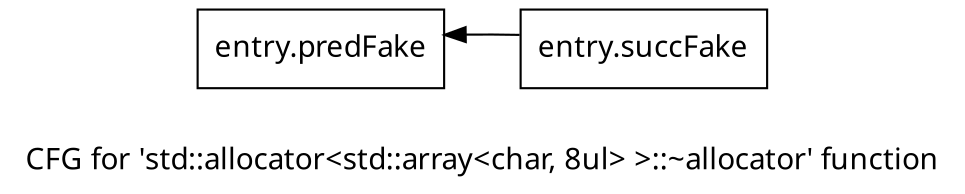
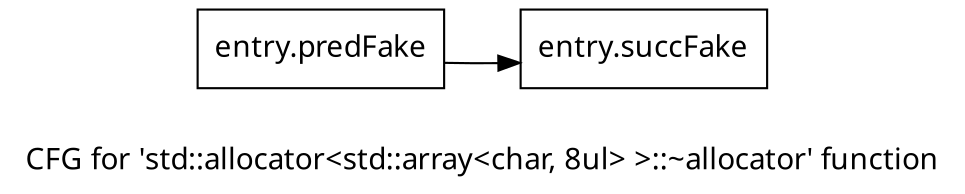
edge "entry.succFake" -> "entry.predFake": reversed
